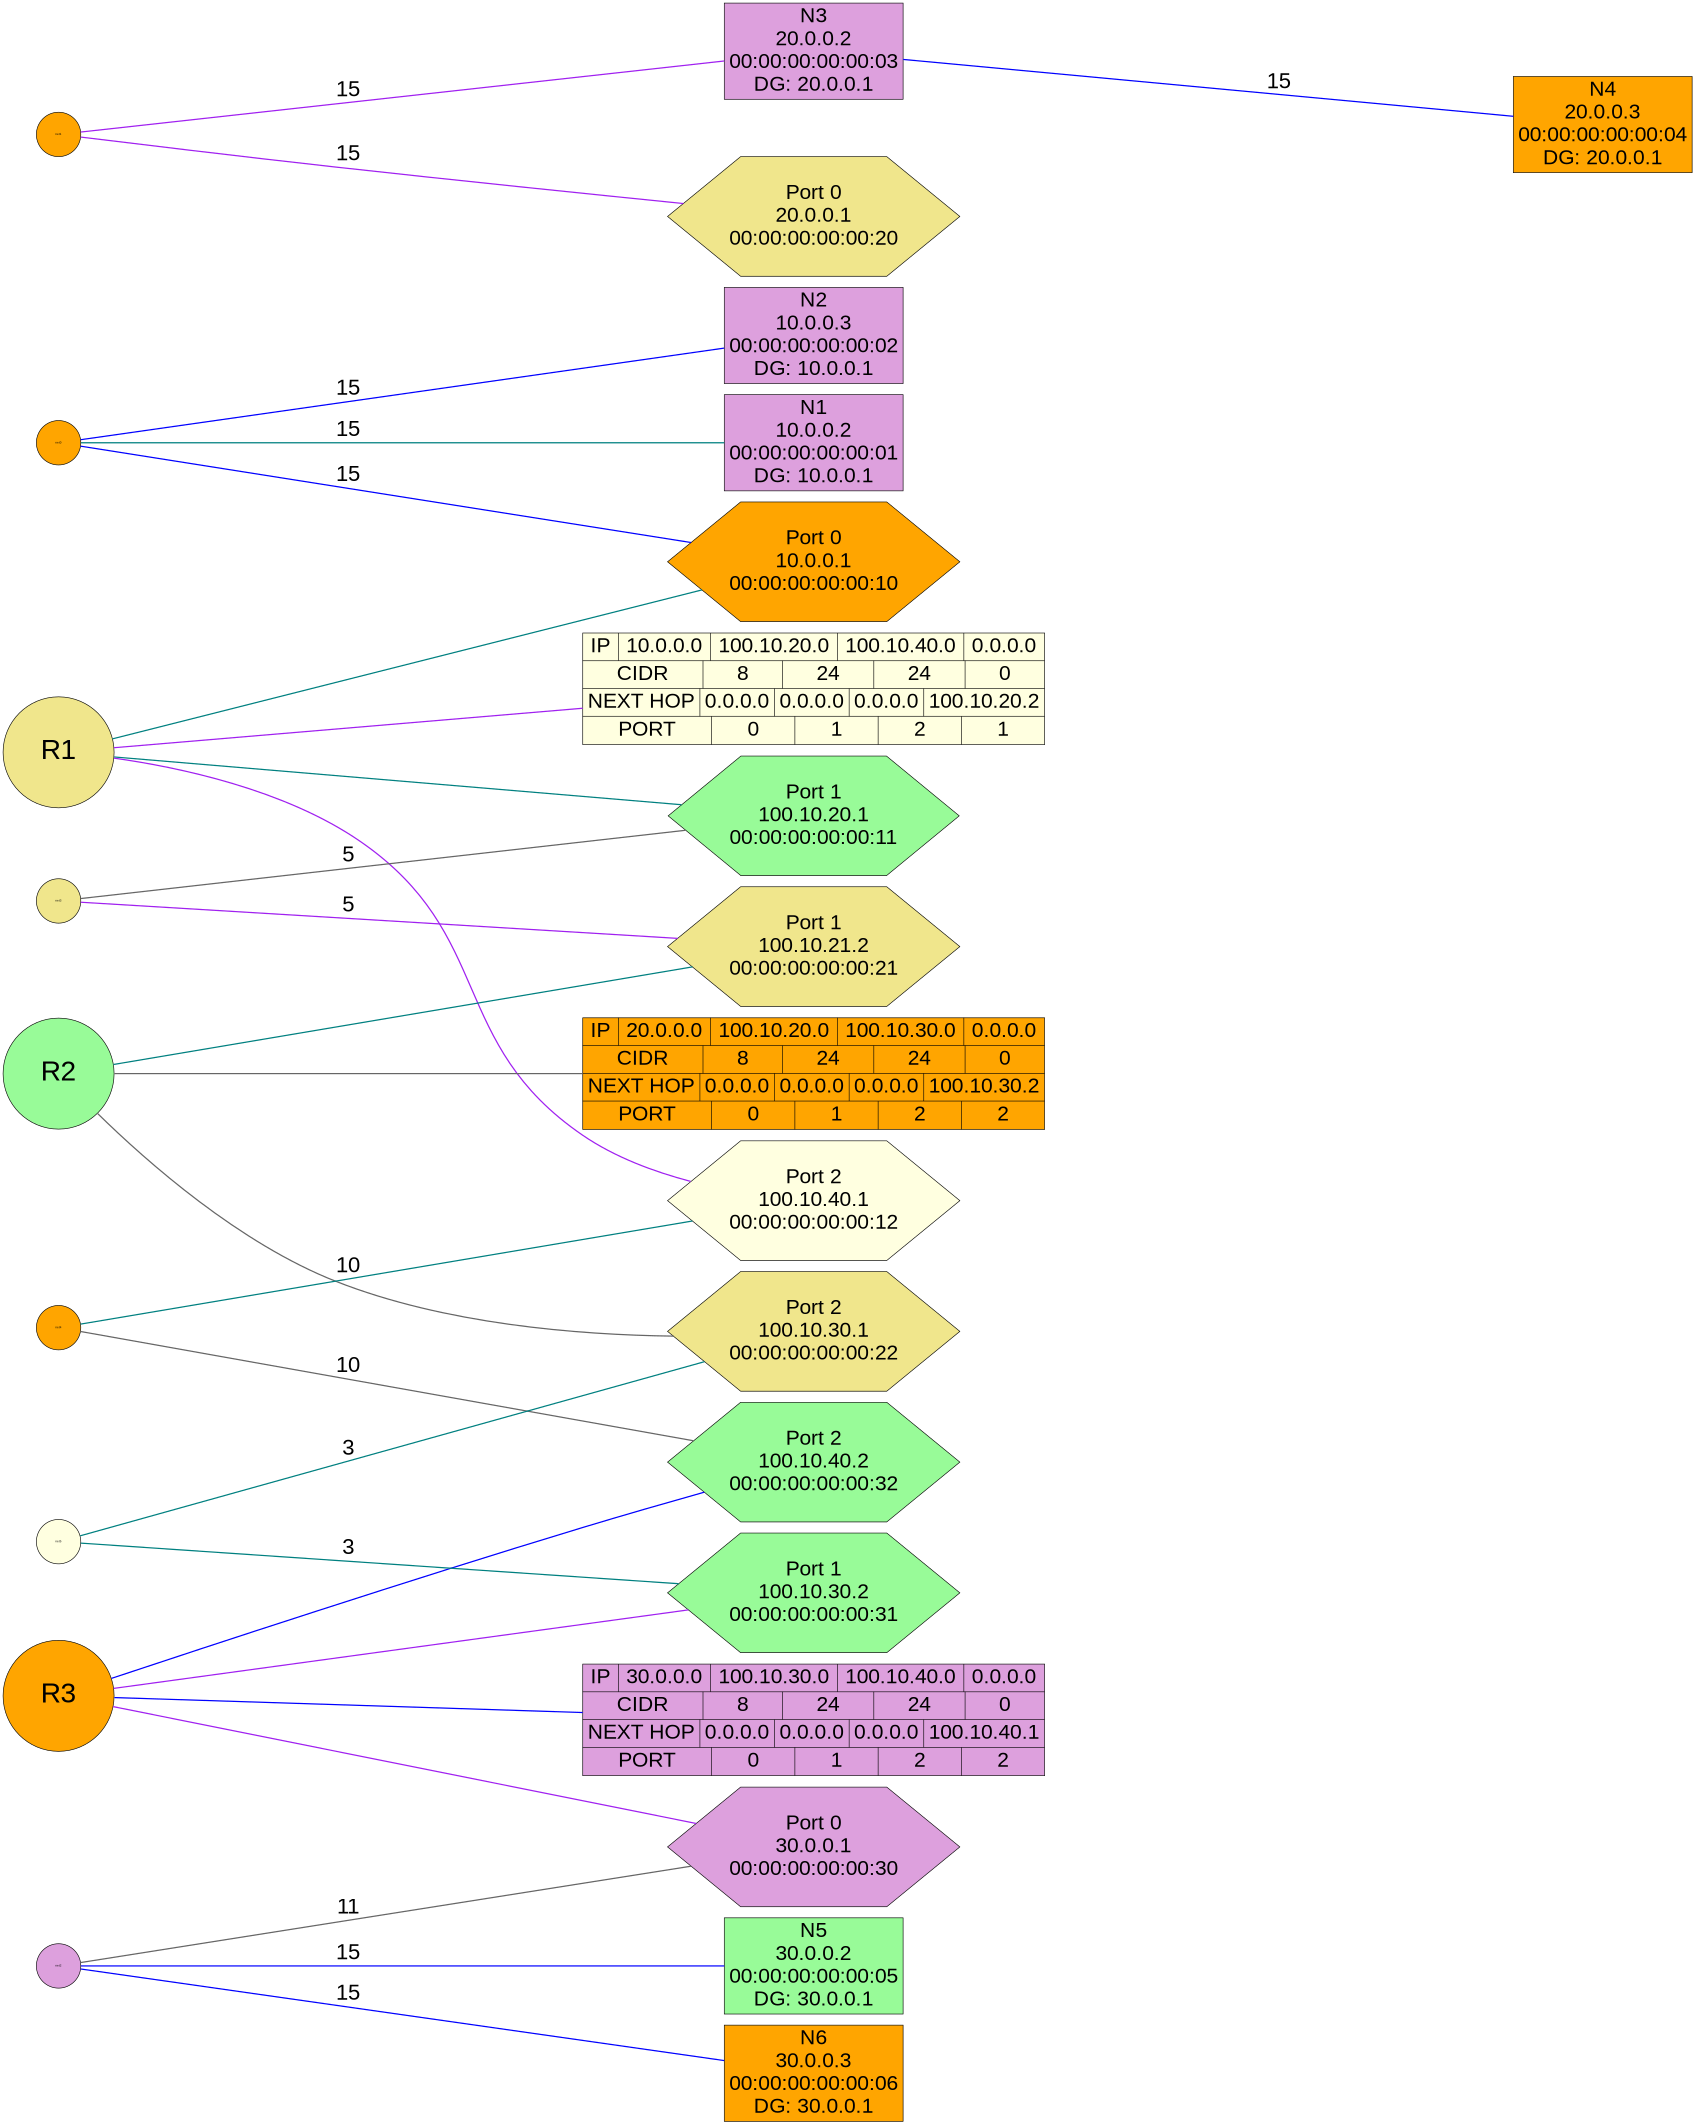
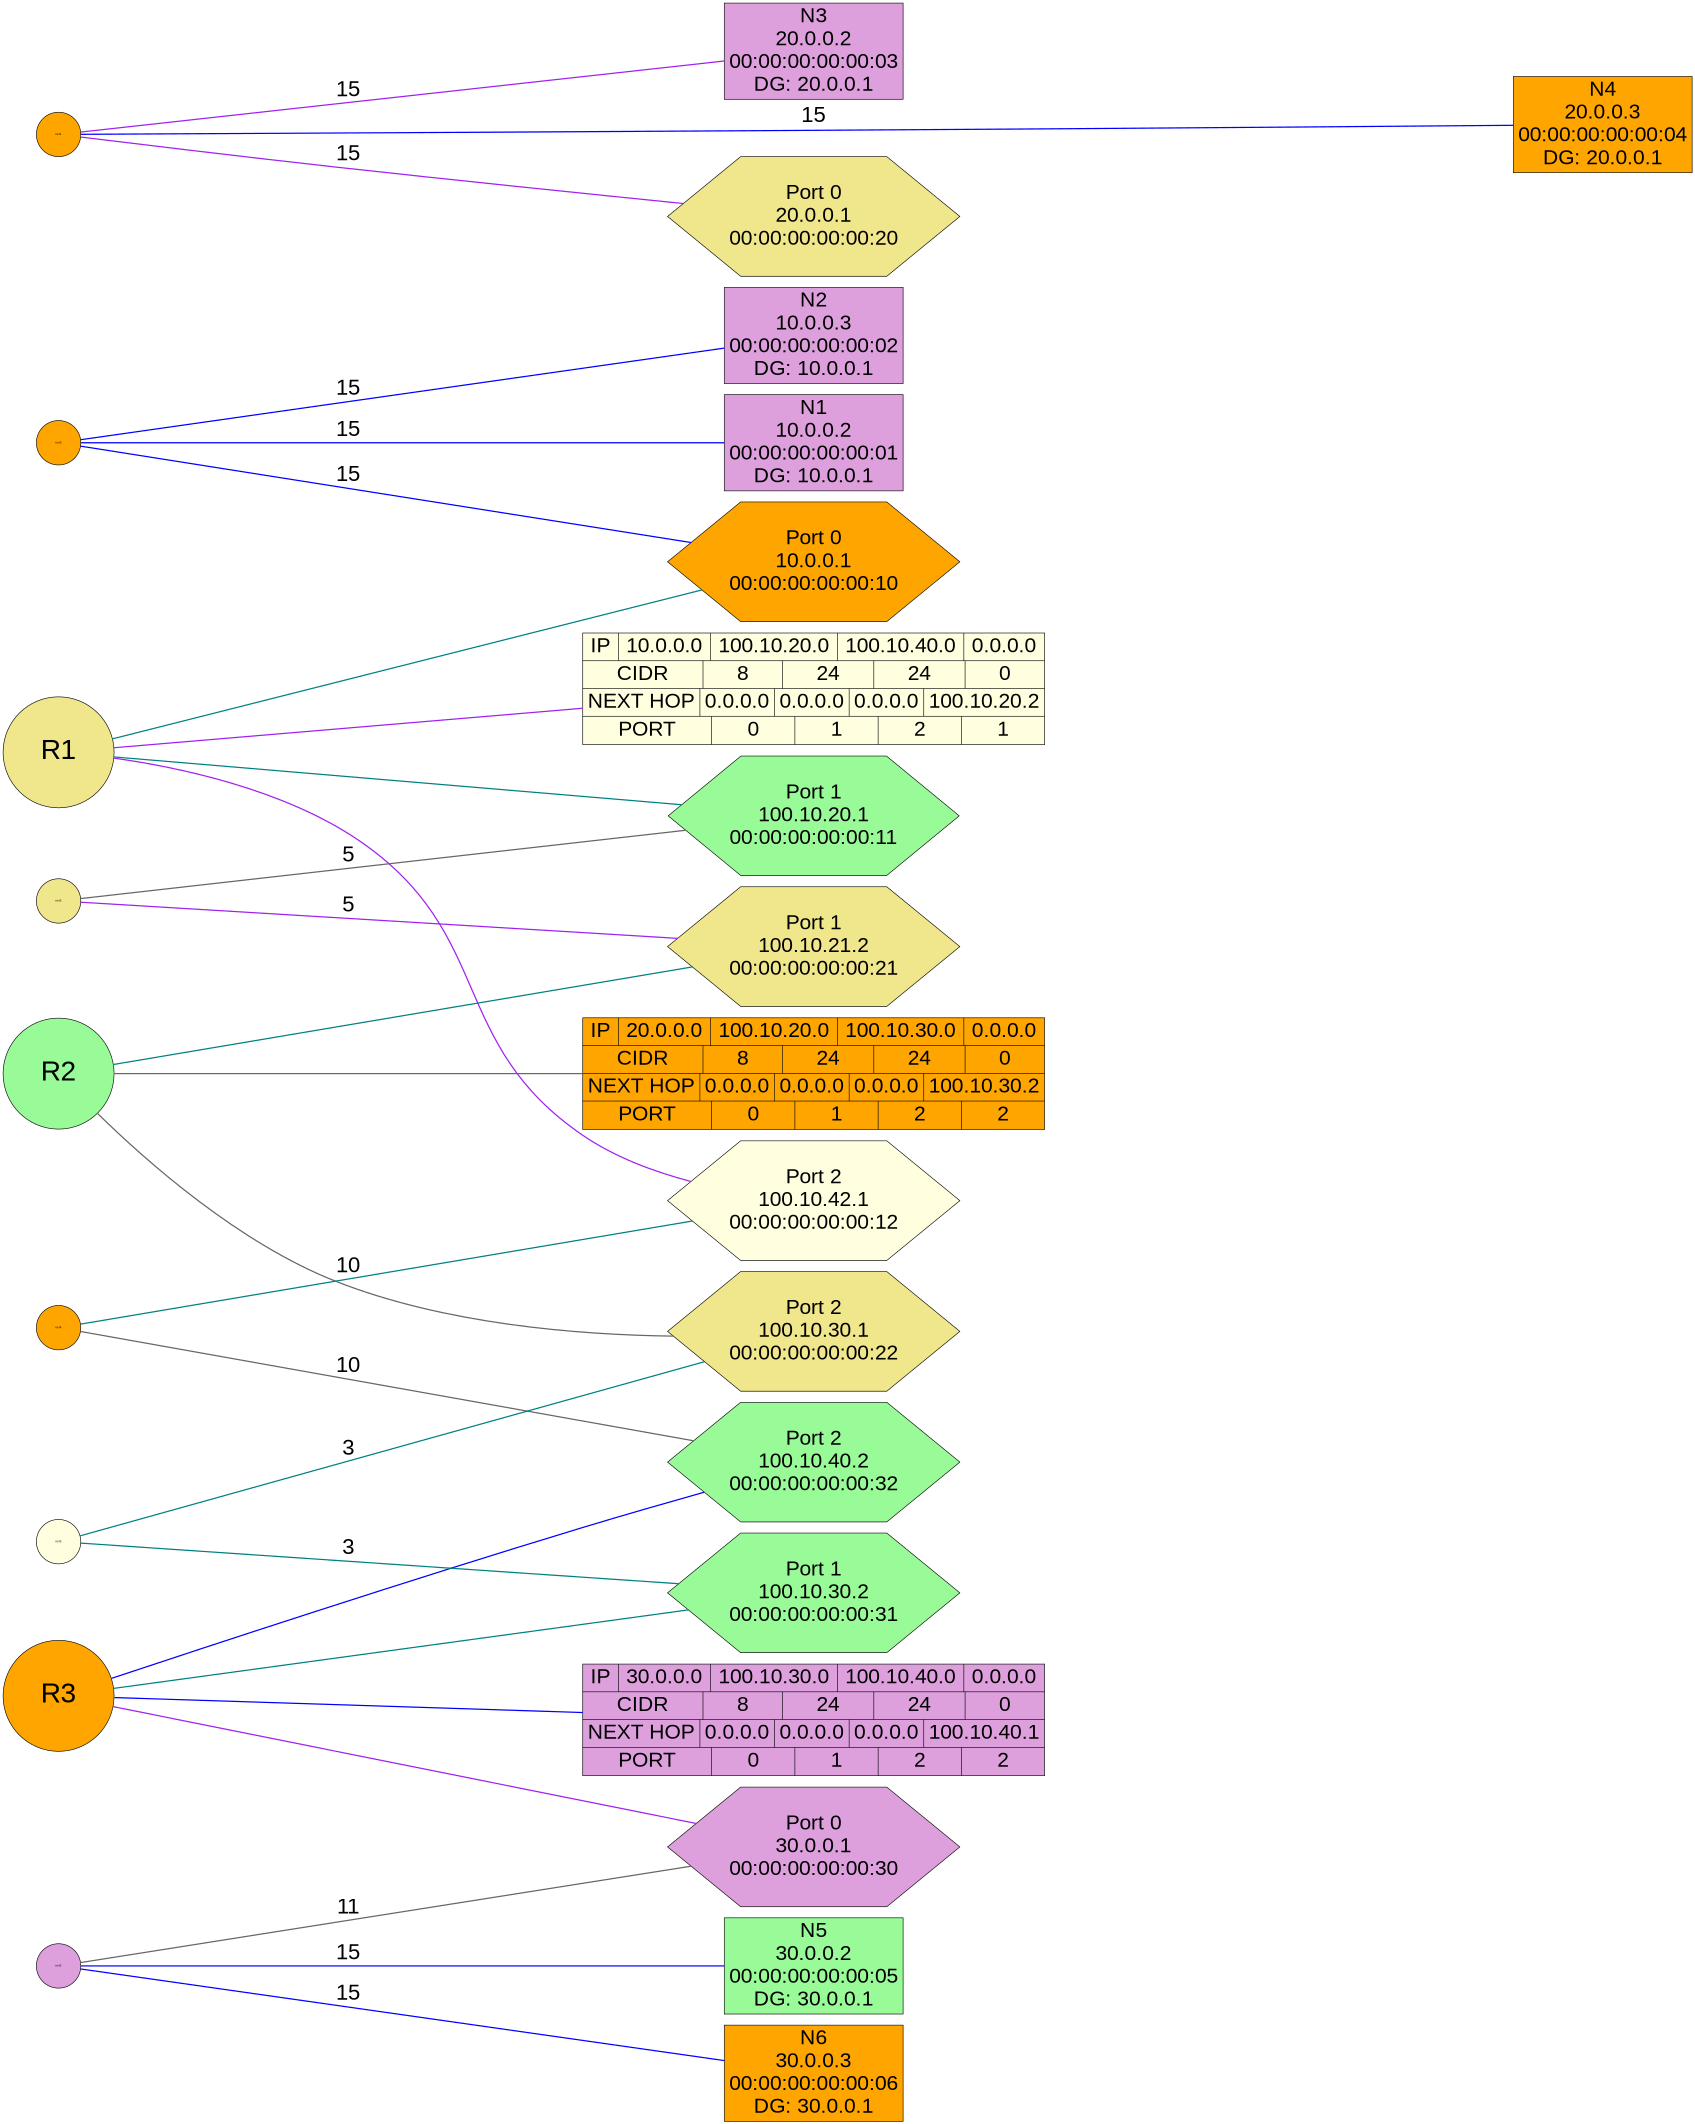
edge "N3 20.0.0.2 00:00:00:00:00:03 DG: 20.0.0.1" -- "N4 20.0.0.3 00:00:00:00:00:04 DG: 20.0.0.1": now "net1" -- "N4 20.0.0.3 00:00:00:00:00:04 DG: 20.0.0.1"
edge "net0" -- "N1 10.0.0.2 00:00:00:00:00:01 DG: 10.0.0.1": color teal -> blue
node "Port 2 100.10.40.1 00:00:00:00:00:12": label "Port 2 100.10.40.1 00:00:00:00:00:12" -> "Port 2 100.10.42.1 00:00:00:00:00:12"
edge "Port 1 100.10.30.2 00:00:00:00:00:31" -- "R3": color purple -> teal
